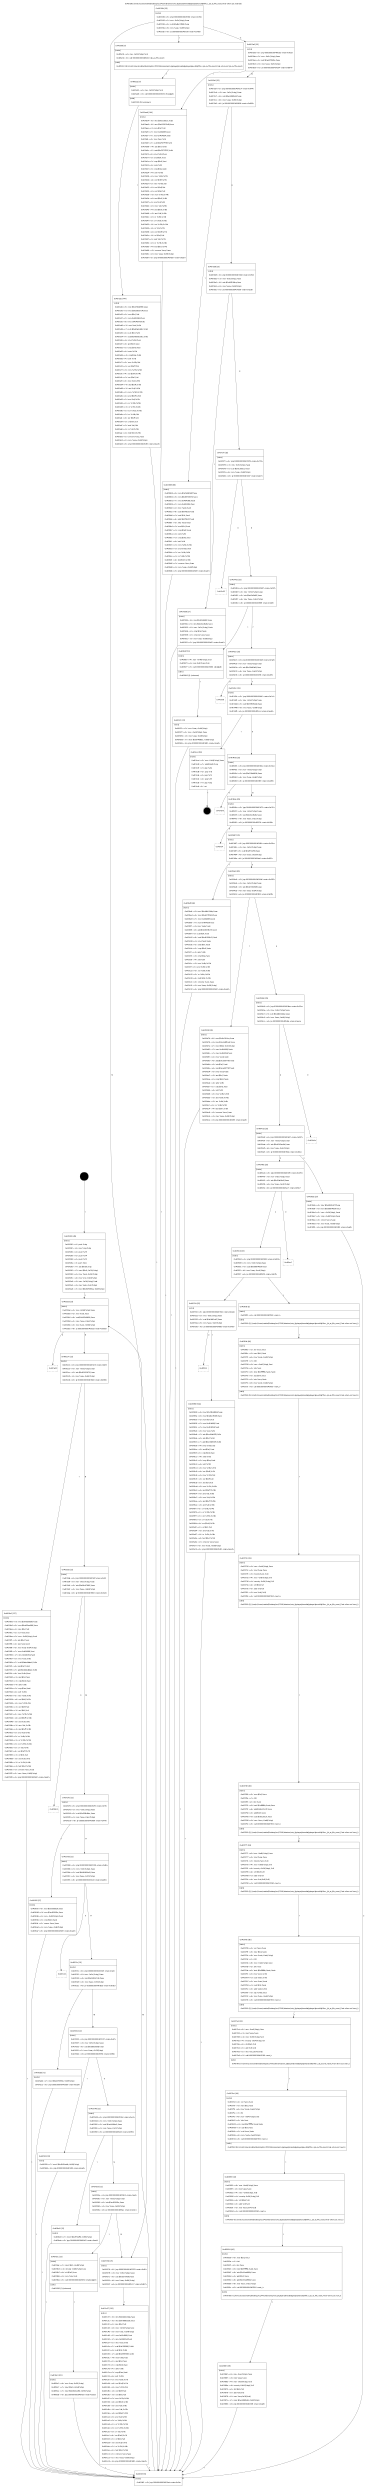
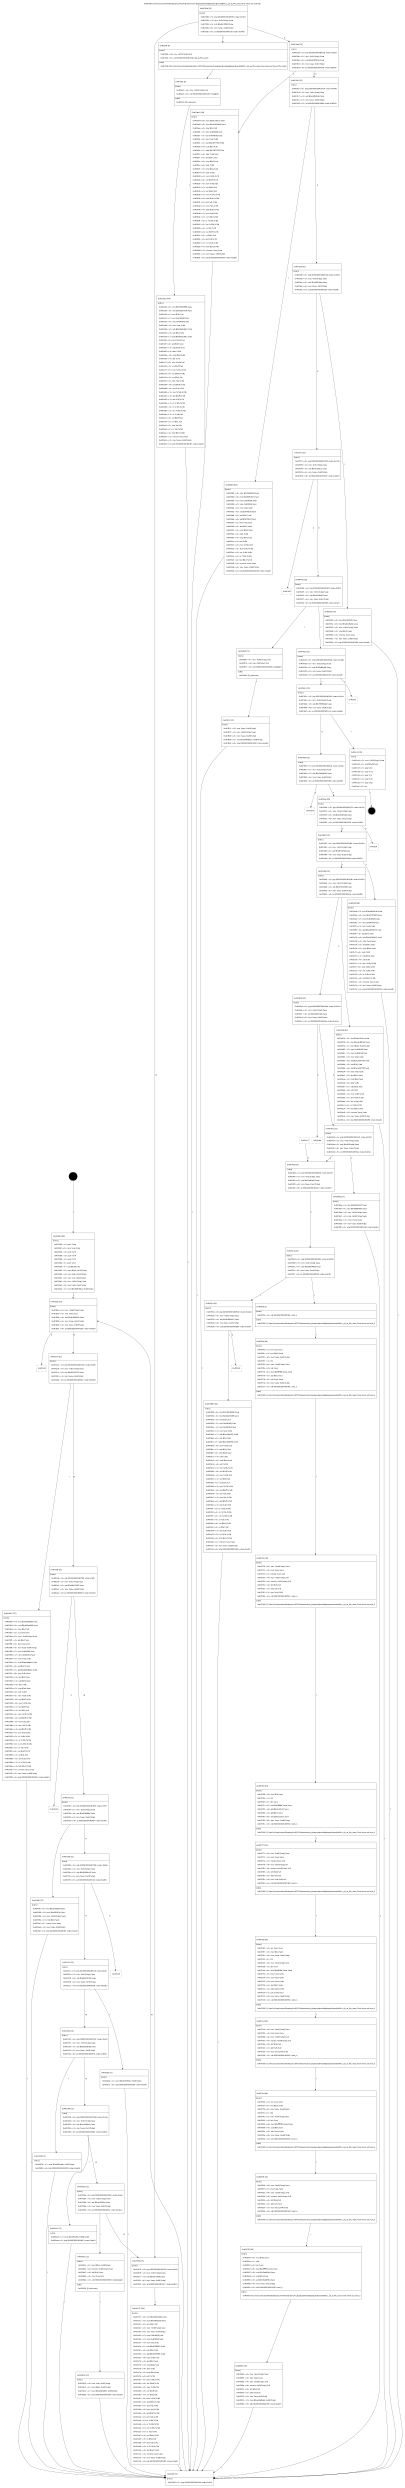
edge "0x4014eb [25]" -> "0x401ac7": reversed
